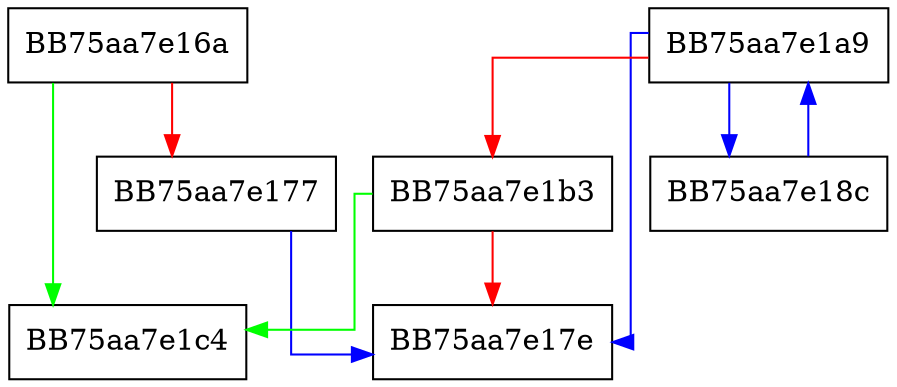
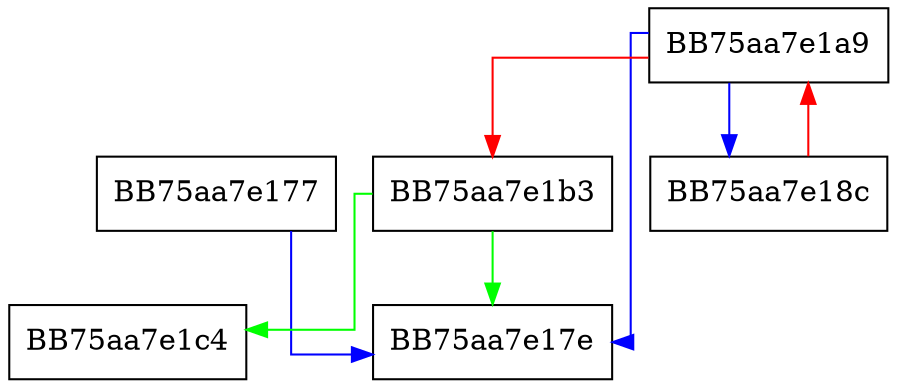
node "BB75aa7e16a": removed
edge "BB75aa7e18c" -> "BB75aa7e1a9": color blue -> red
edge "BB75aa7e1b3" -> "BB75aa7e17e": color red -> green
